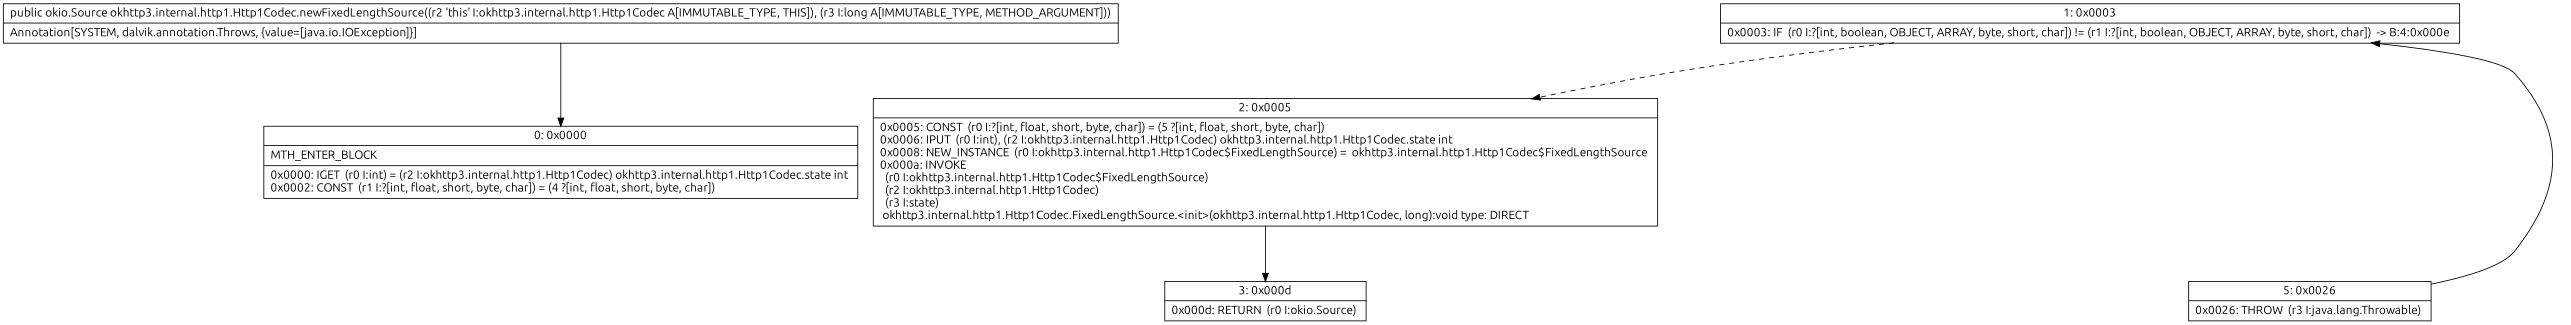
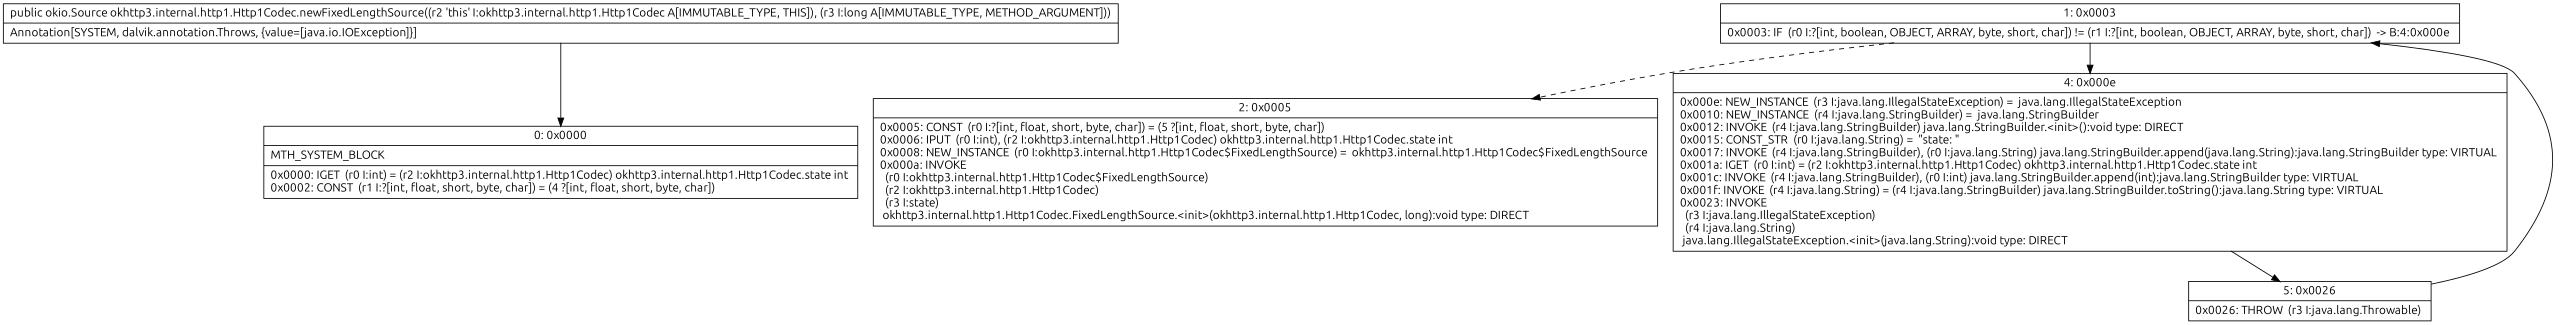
node "0: 0x0000": text "MTH_ENTER_BLOCK" -> "MTH_SYSTEM_BLOCK"
node "4: 0x000e": added
node "3: 0x000d": removed
